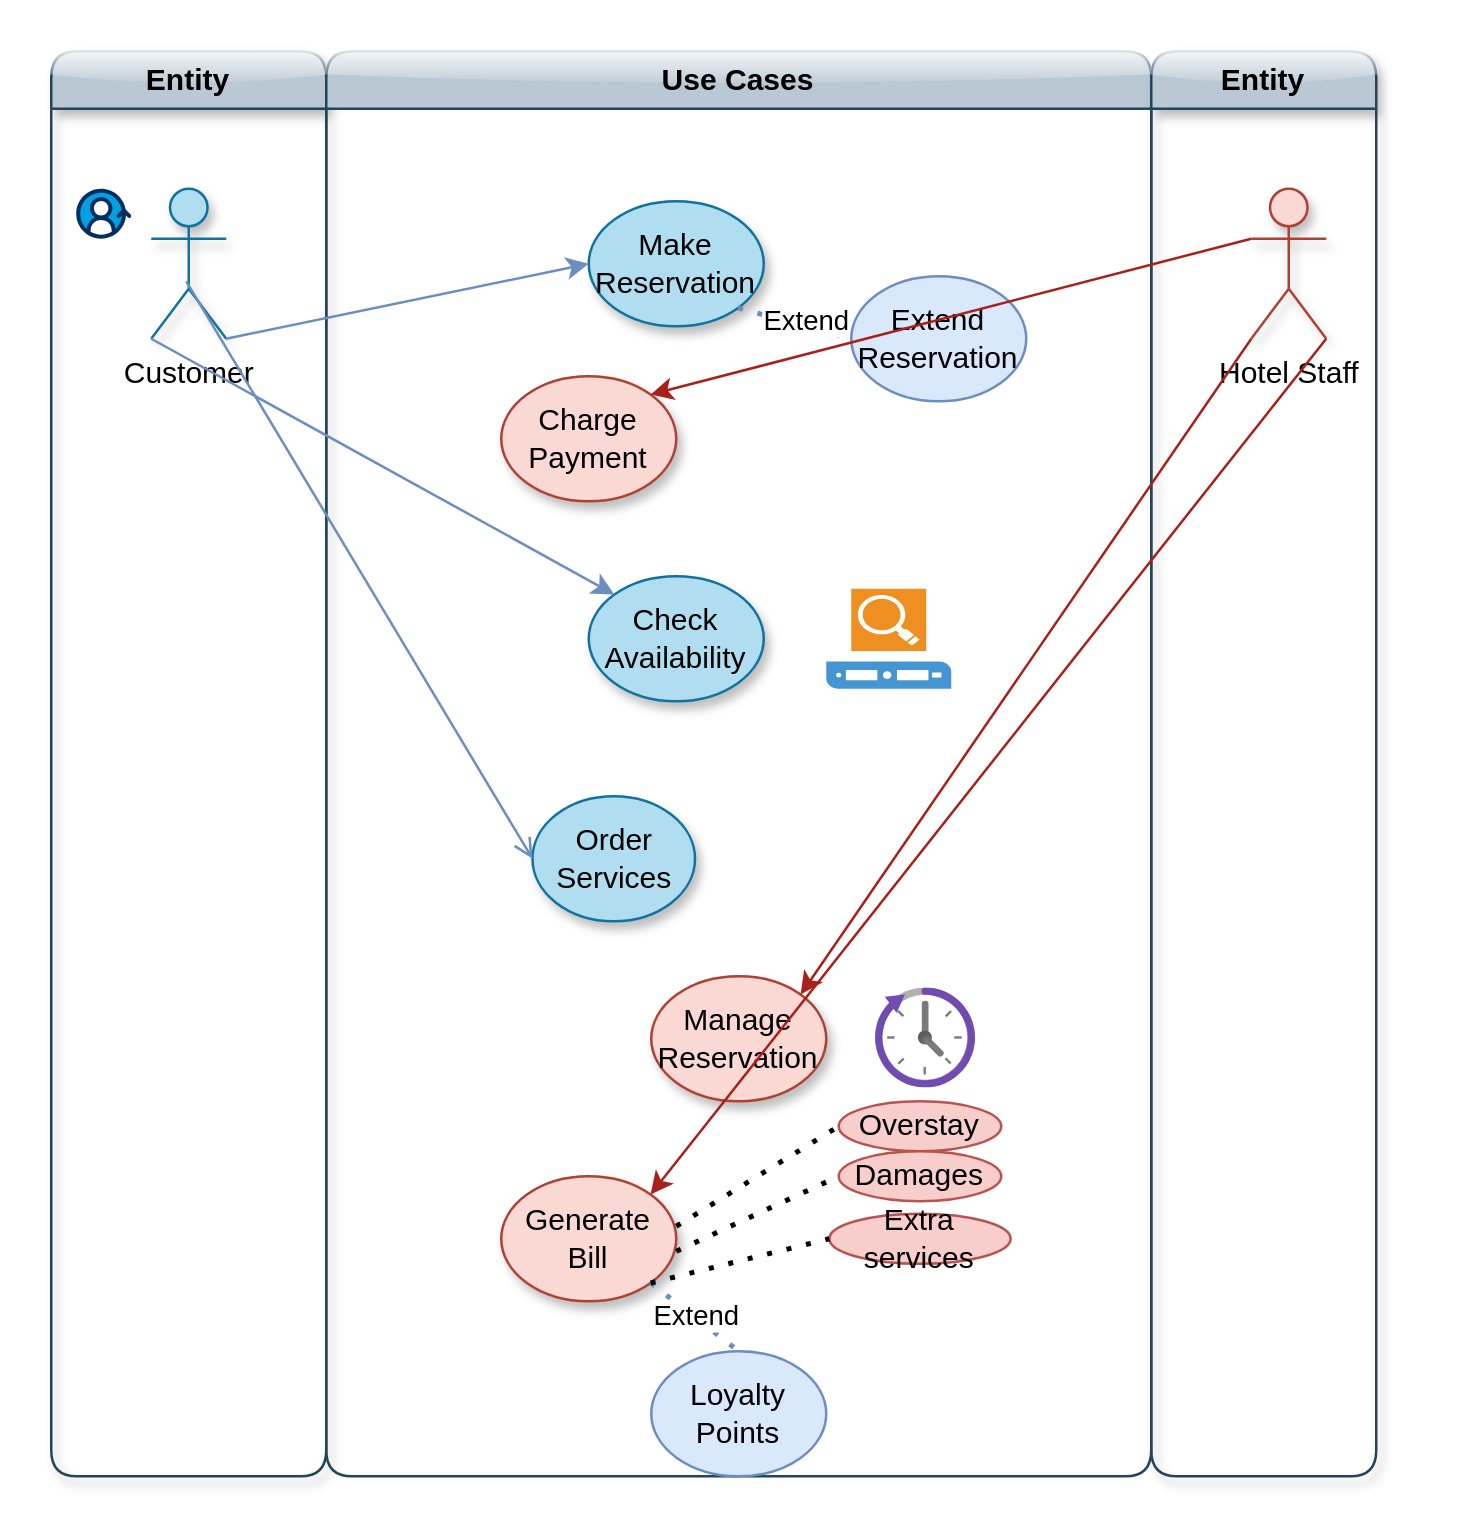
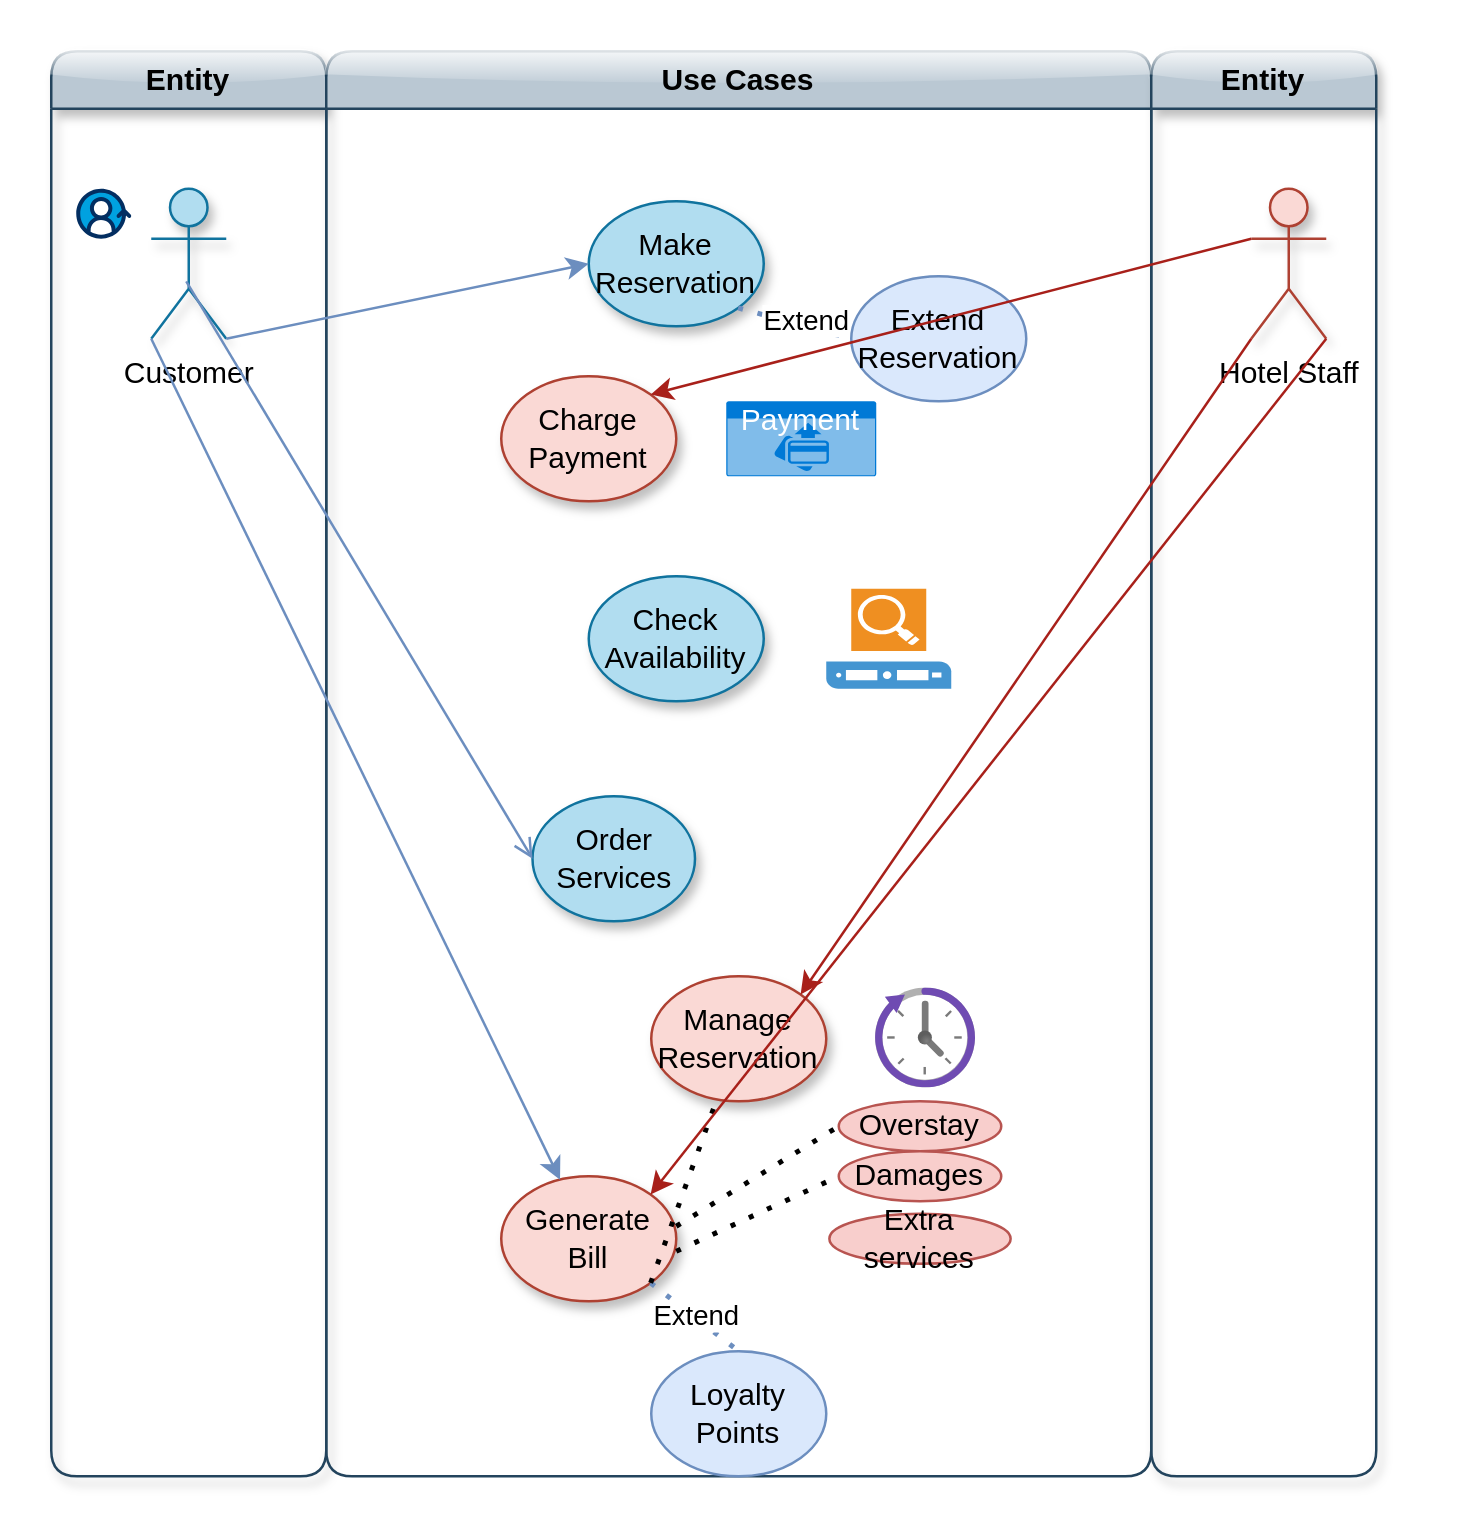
node "Payment": added
edge "Customer" -> "Check Availability": now "Customer" -> "Generate Bill"
edge "Generate Bill" -- "Extra services": now "Generate Bill" -- "Manage Reservation"
